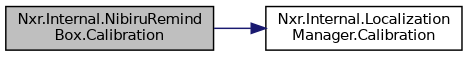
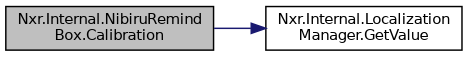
node "Nxr.Internal.Localization Manager.Calibration": label "Nxr.Internal.Localization Manager.Calibration" -> "Nxr.Internal.Localization Manager.GetValue"
